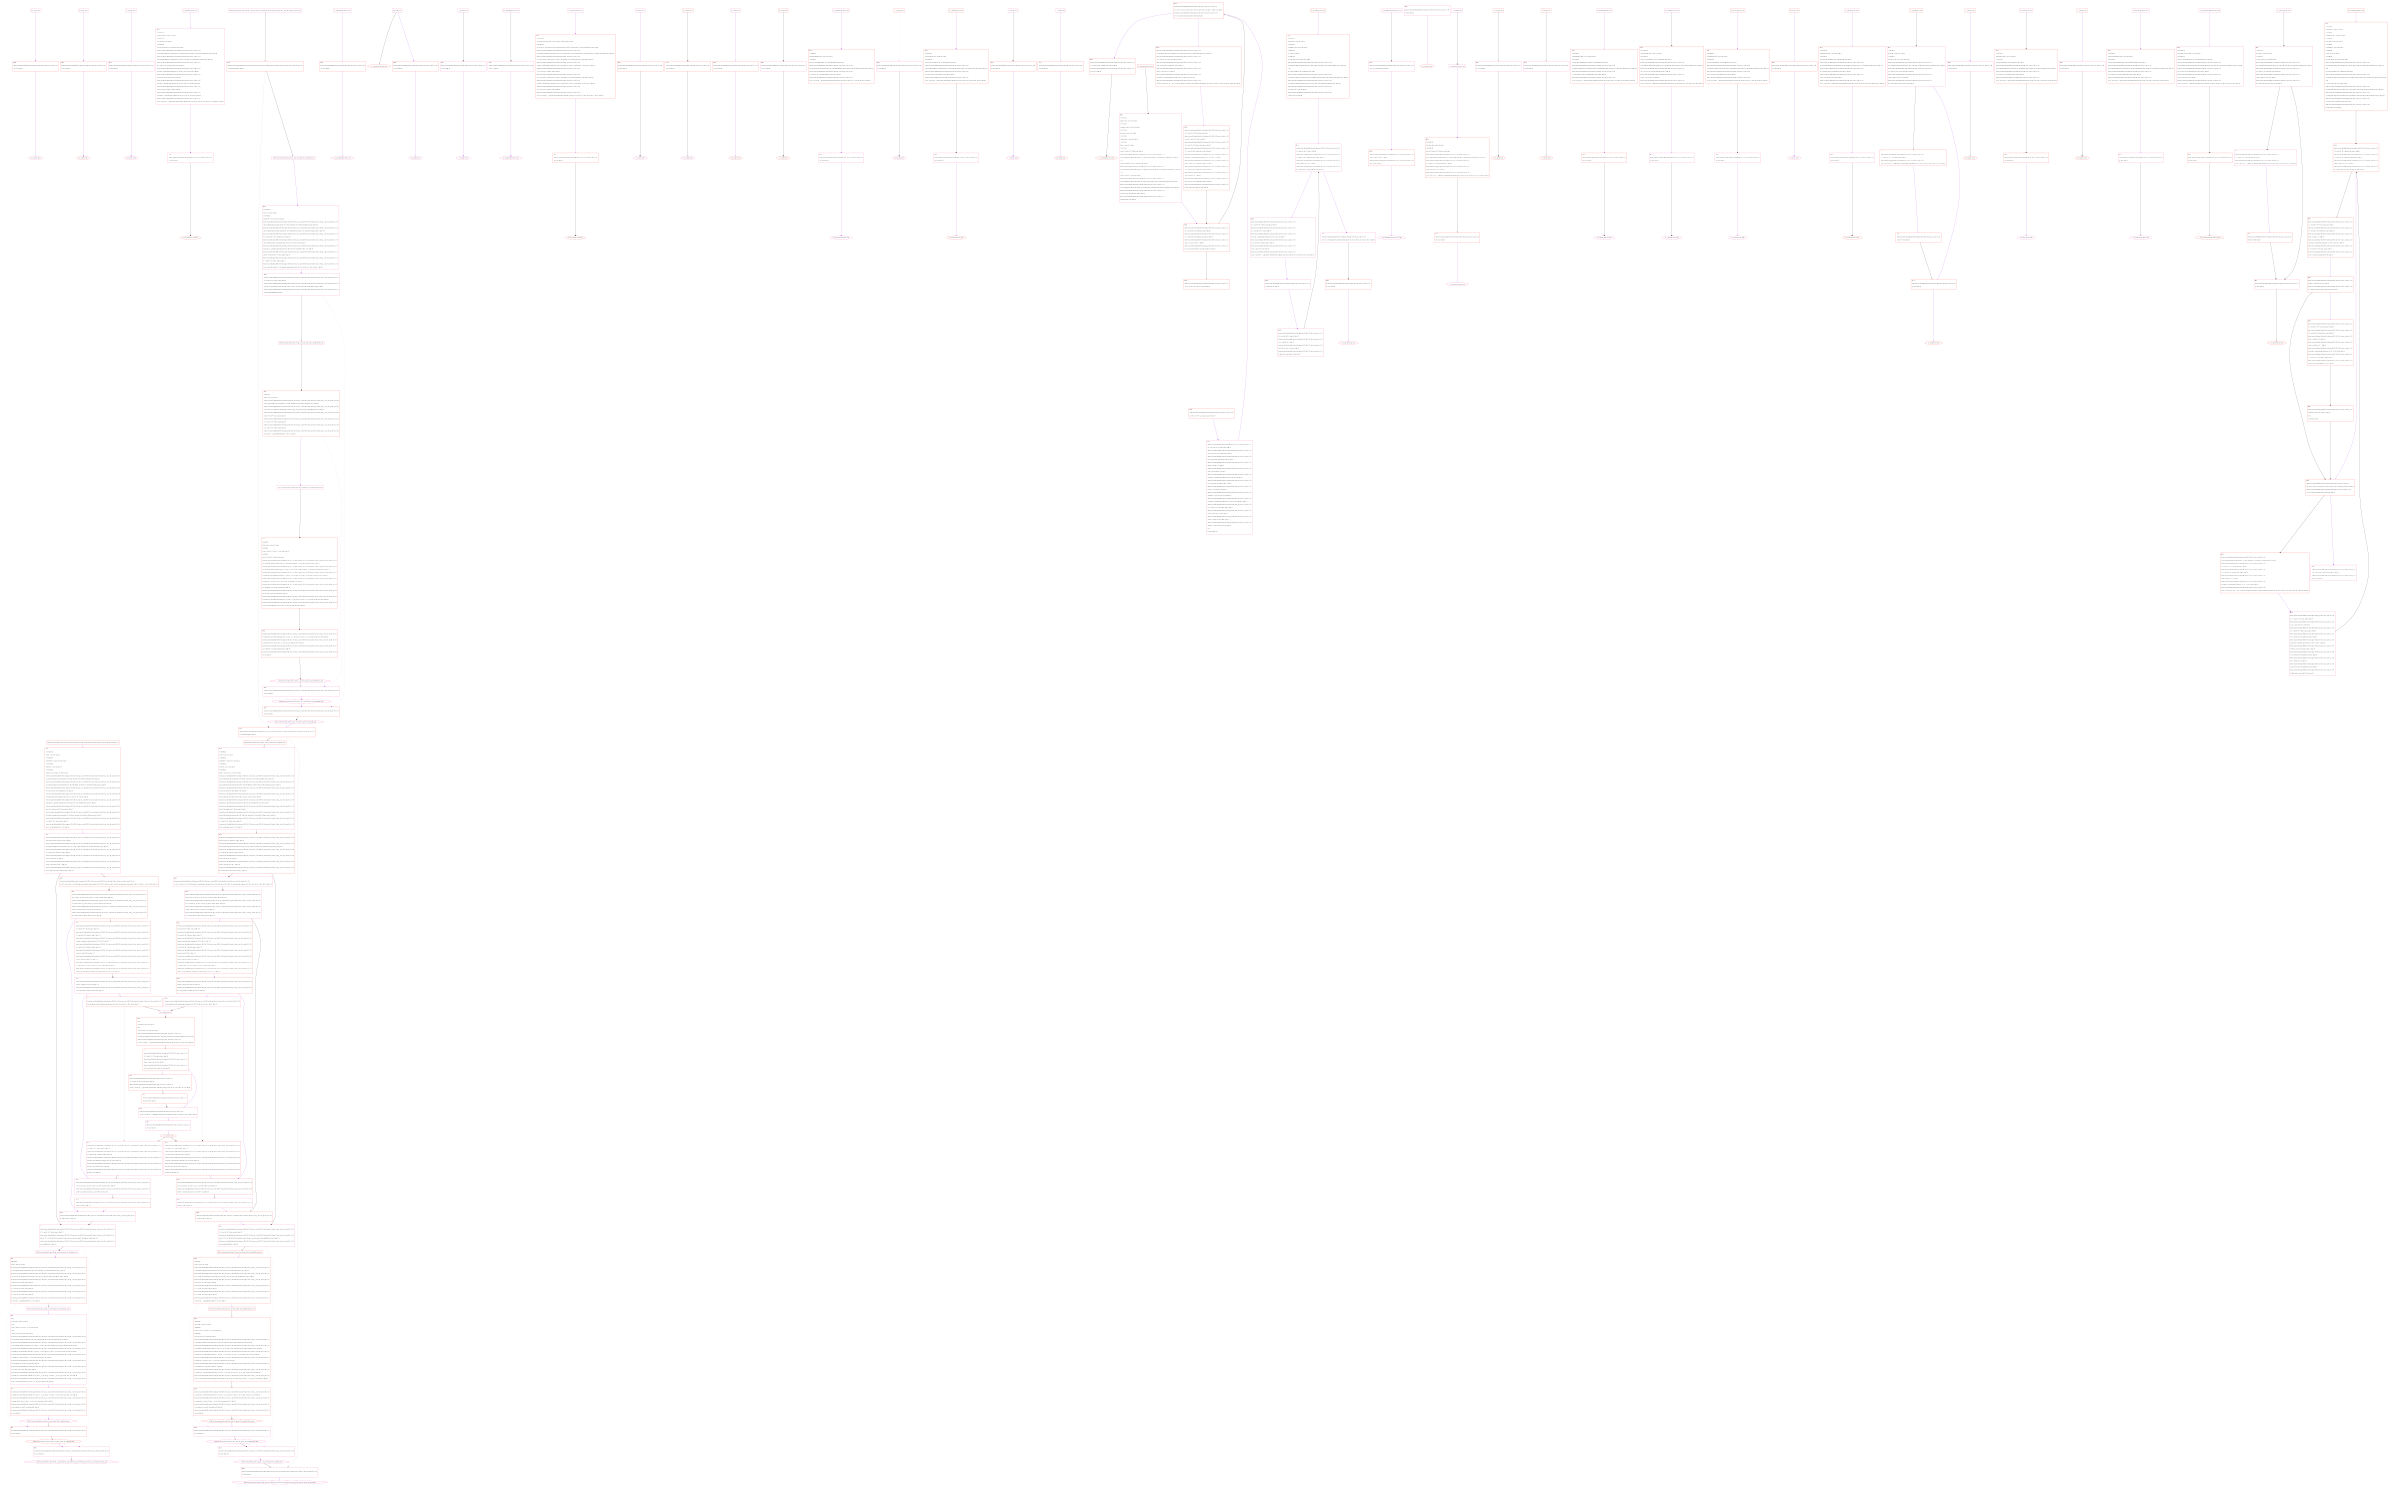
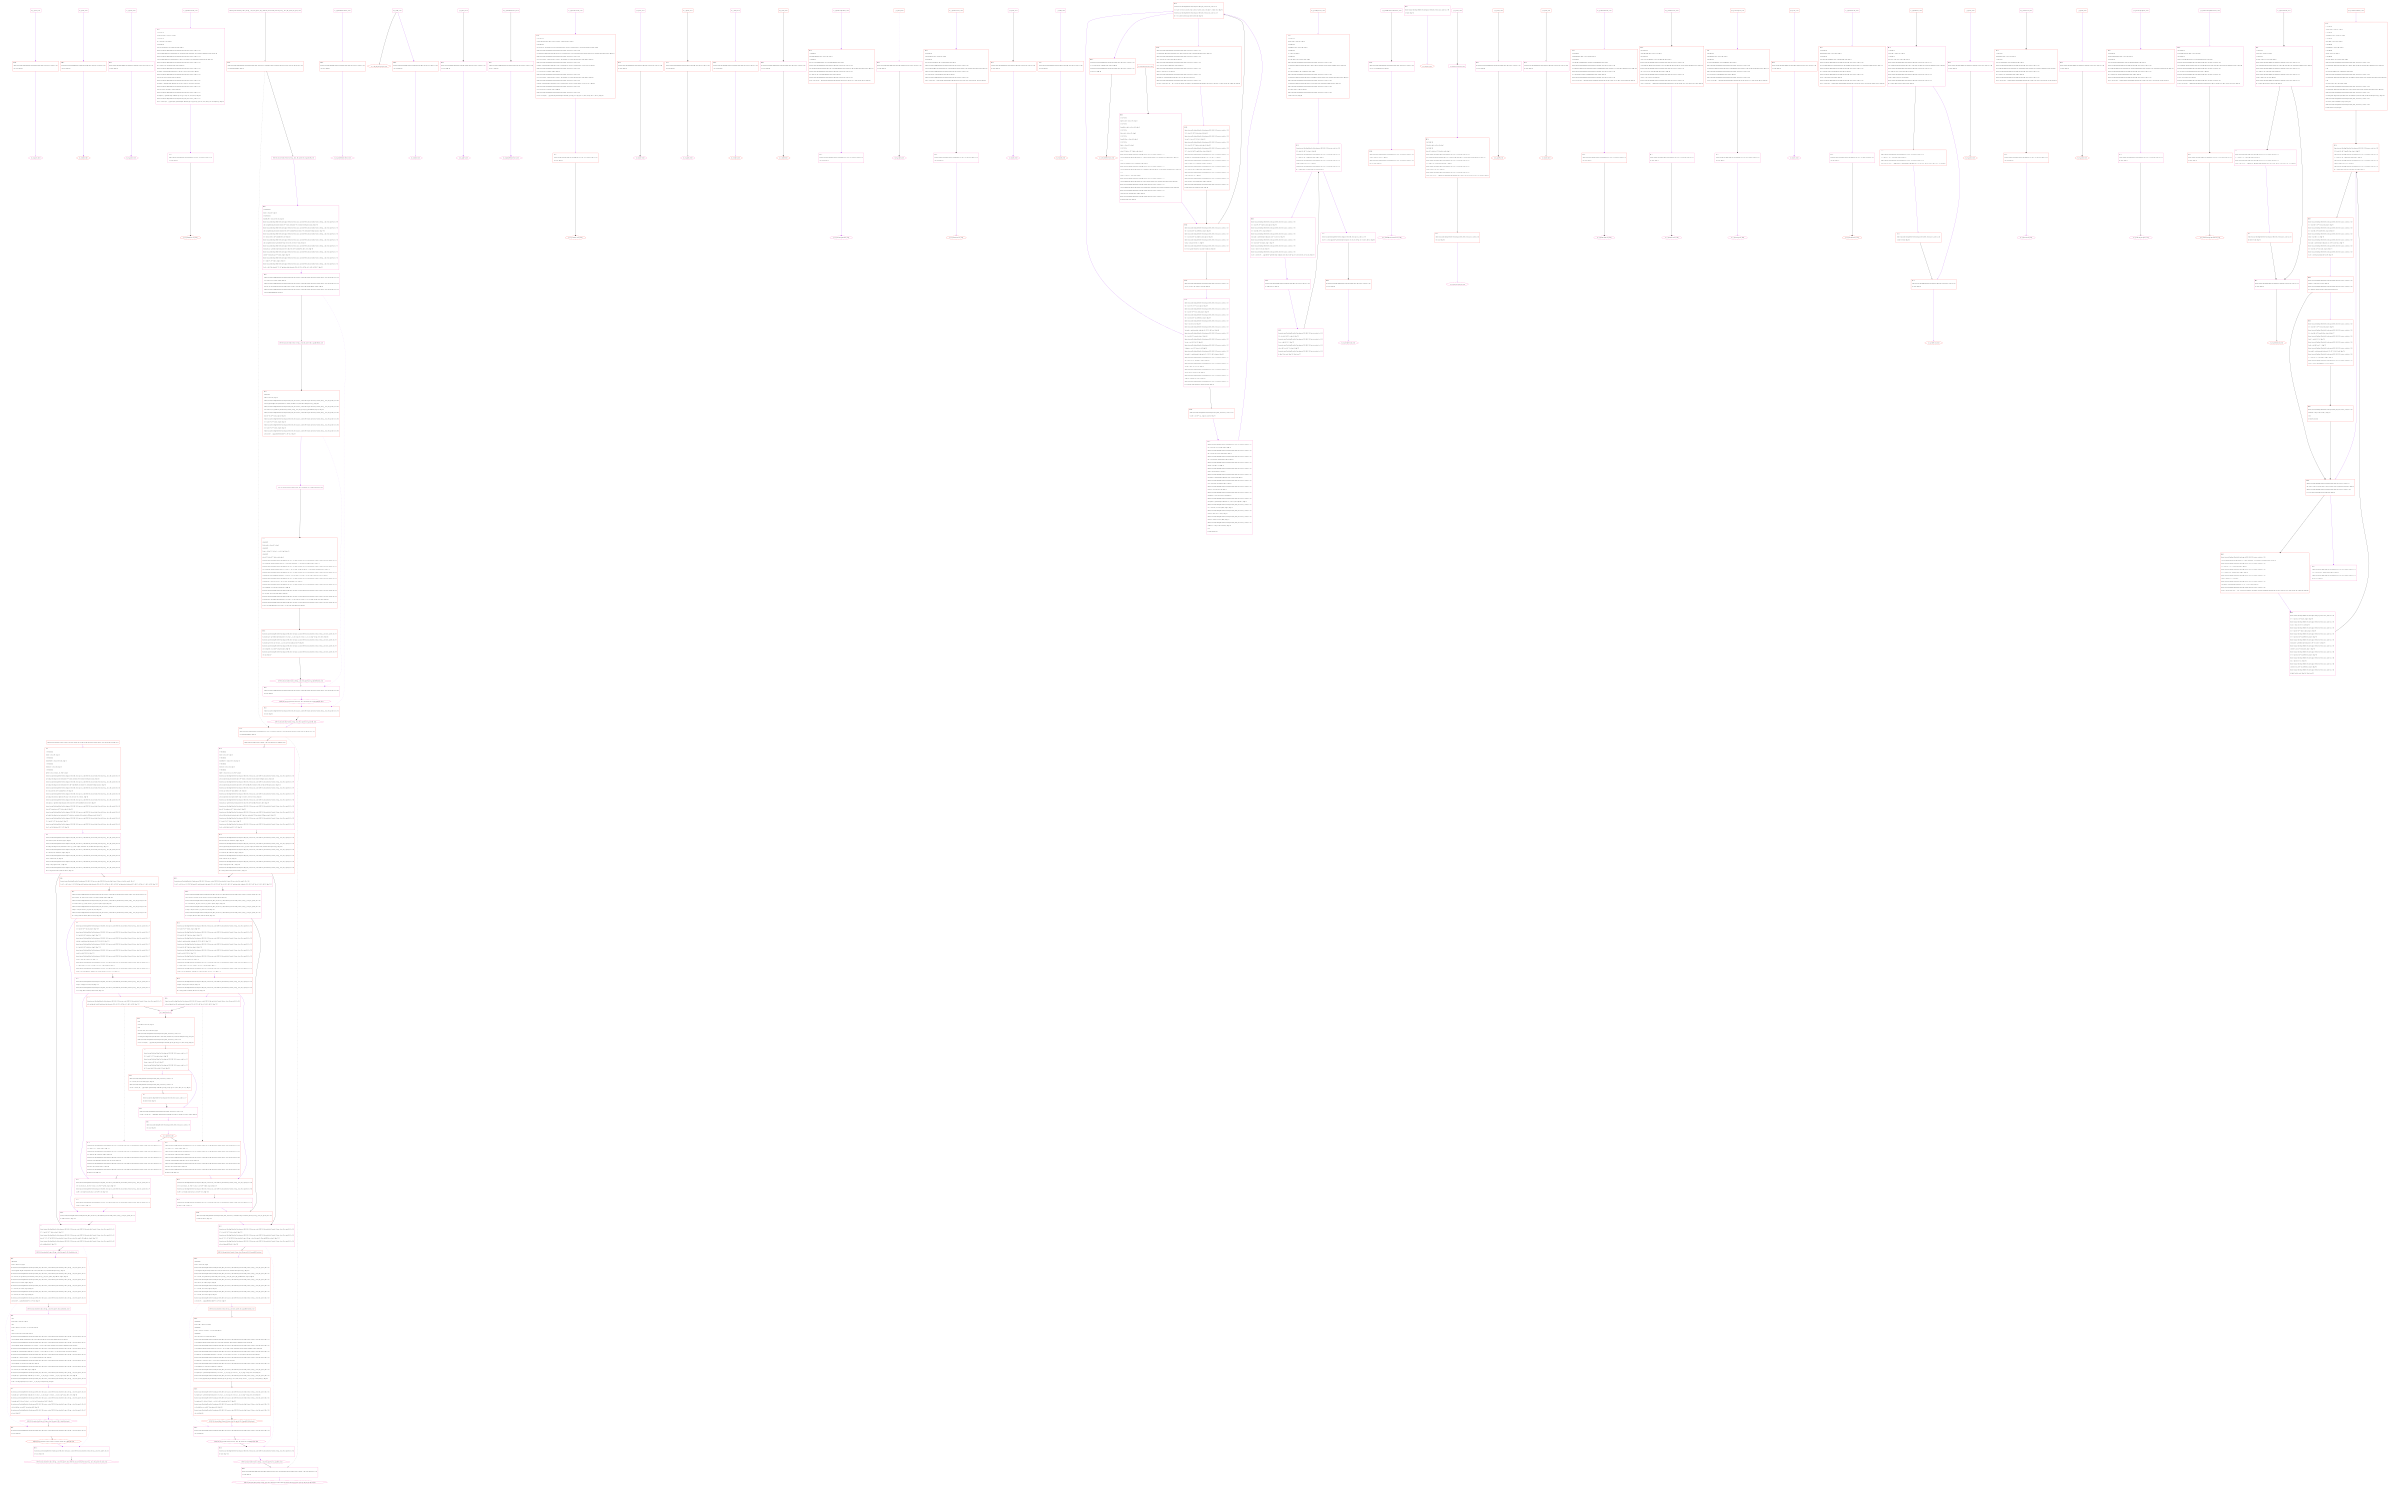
node "BB49:": added
